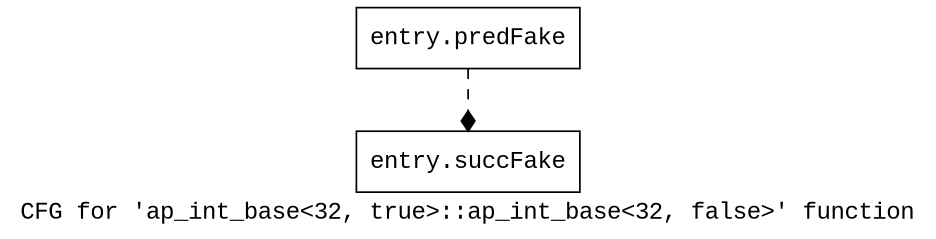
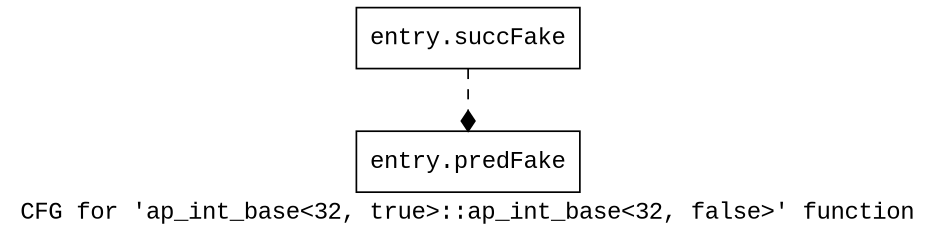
edge "entry.predFake" -> "entry.succFake": reversed
